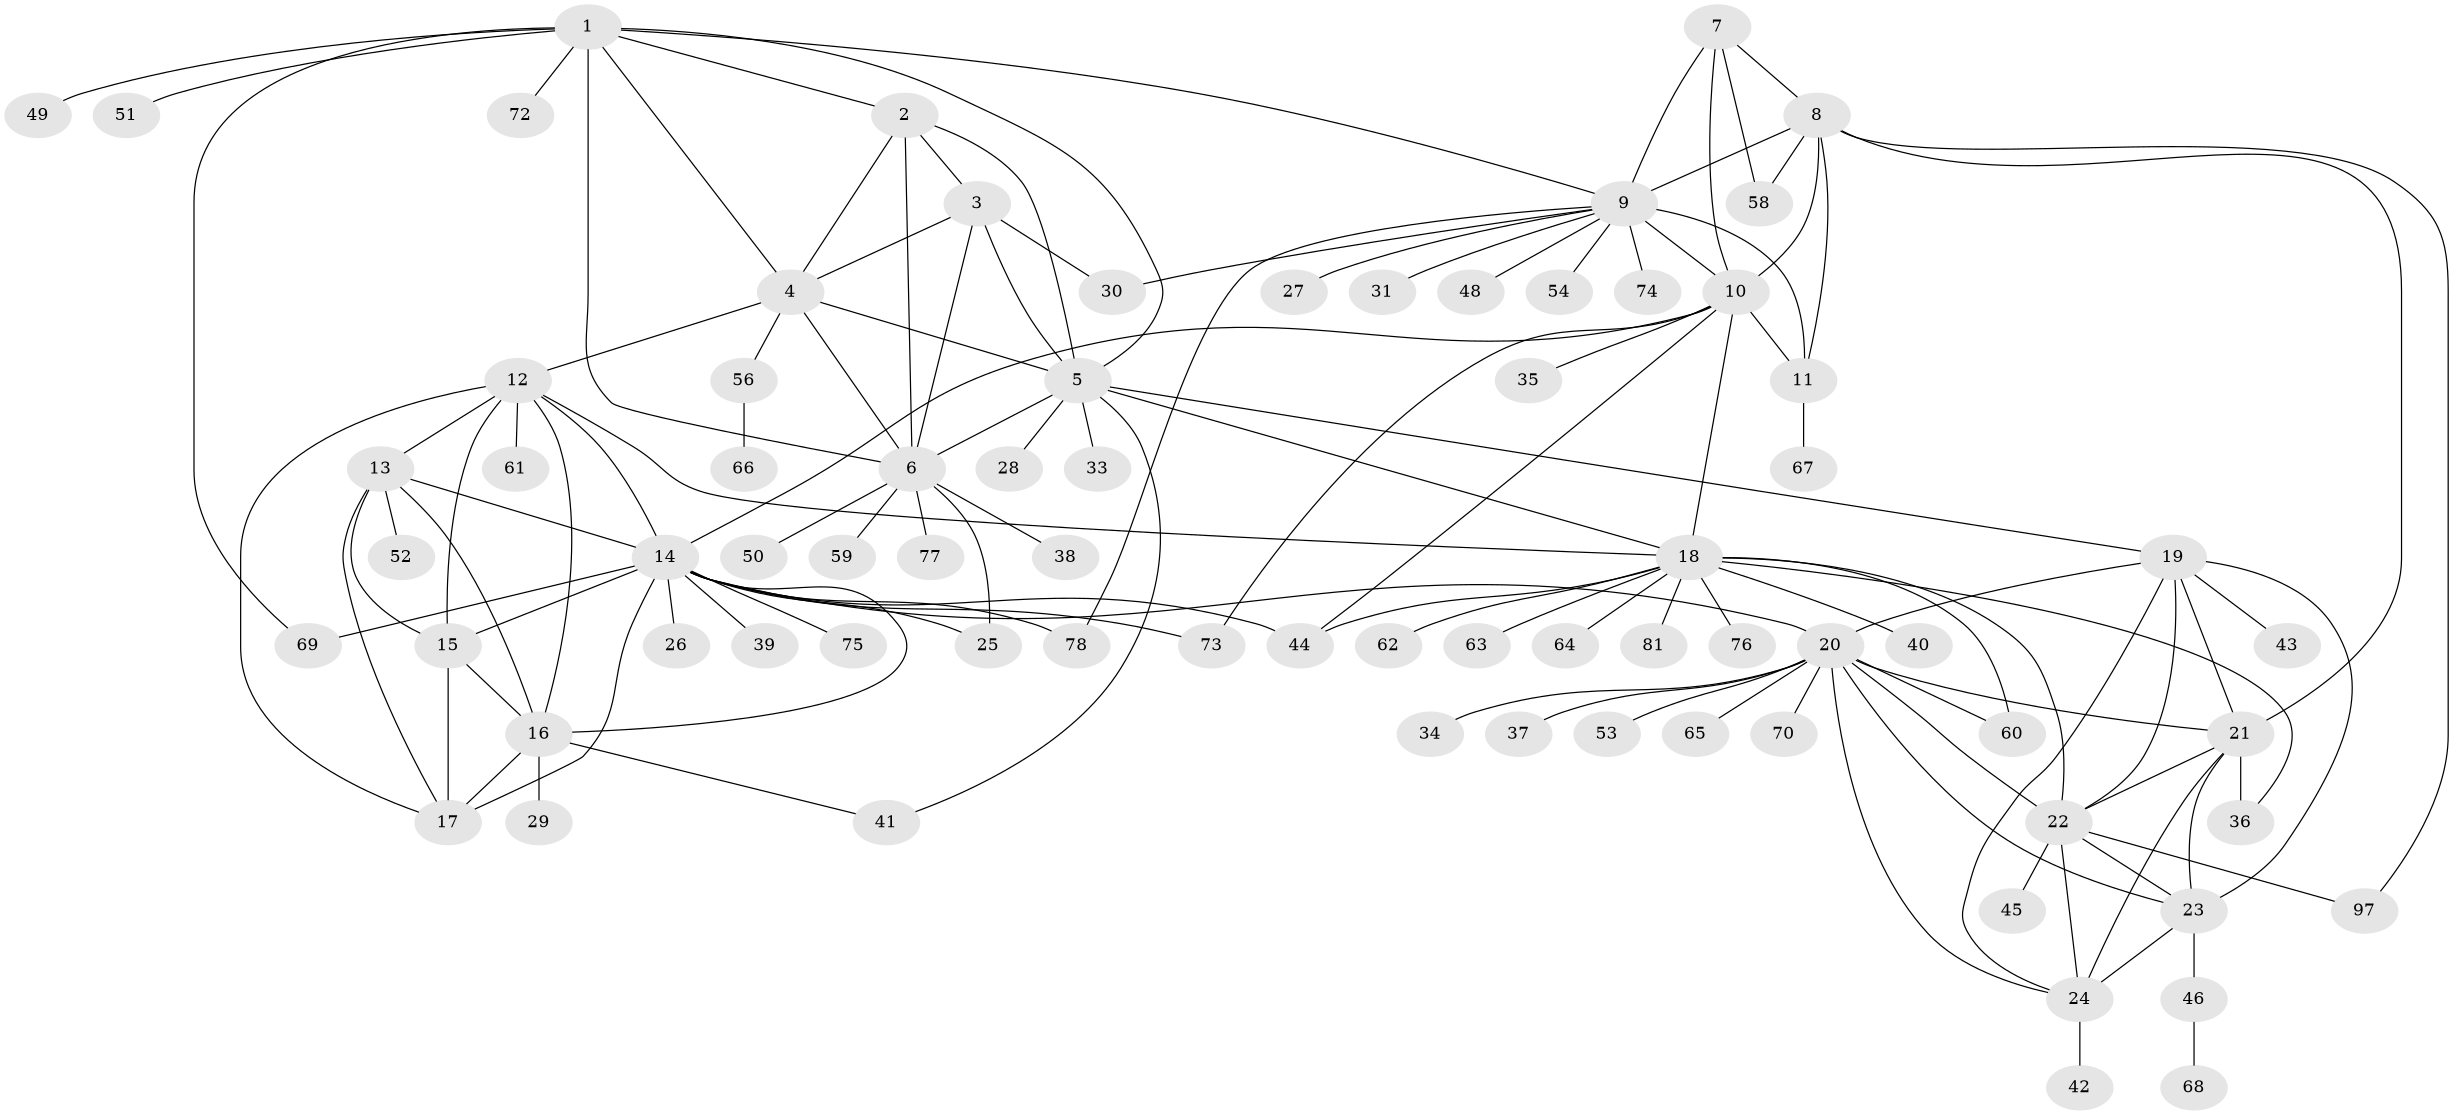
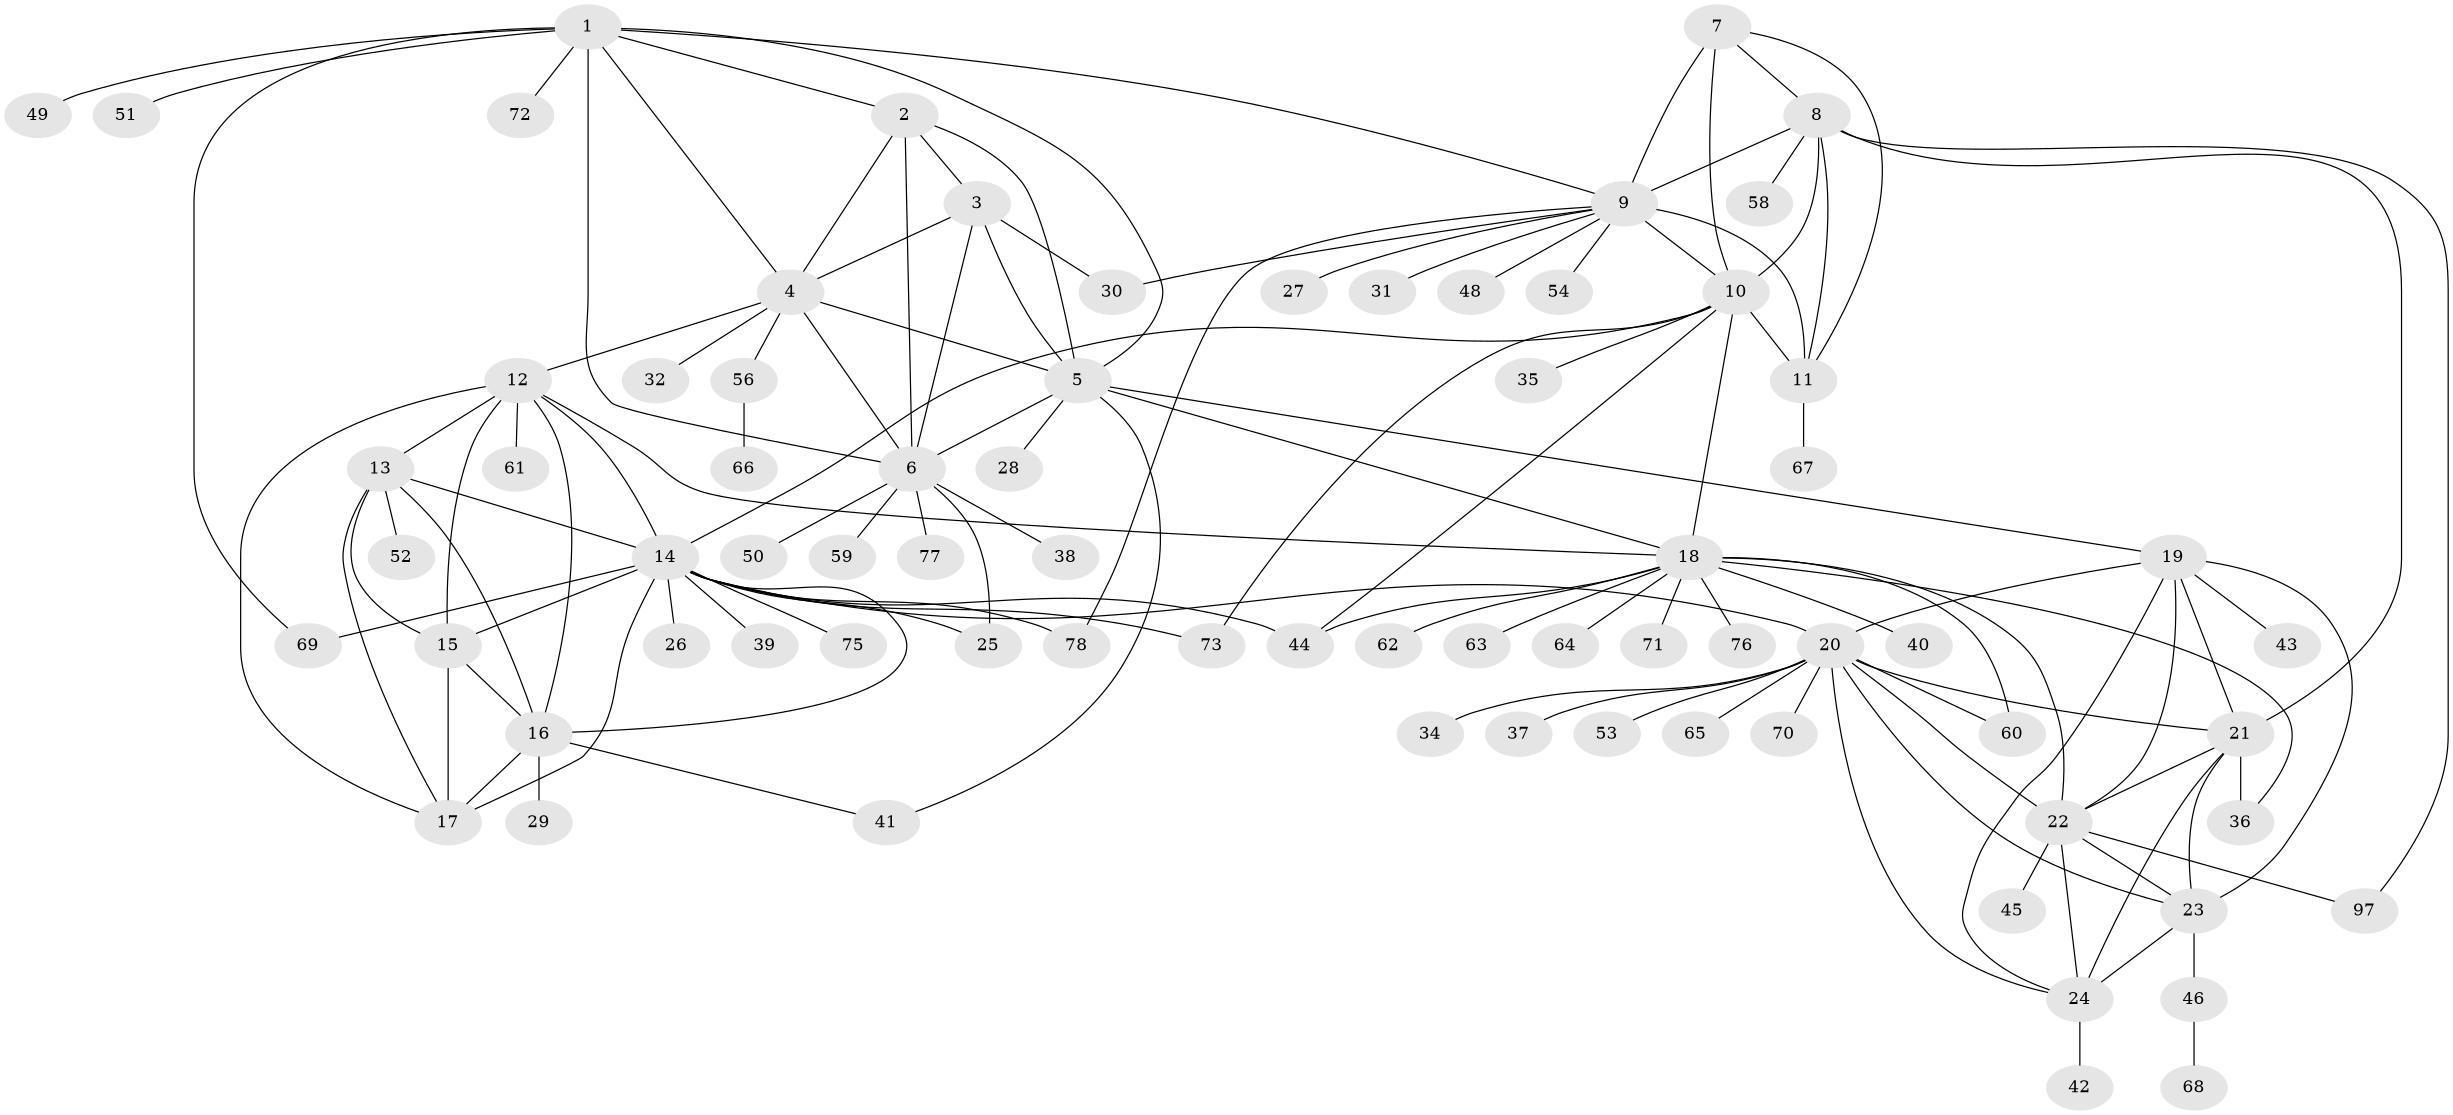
edge "7" -- "58": now "7" -- "11"
node "74": removed
node "32": added
node "33": removed
node "81": label "81" -> "71"
